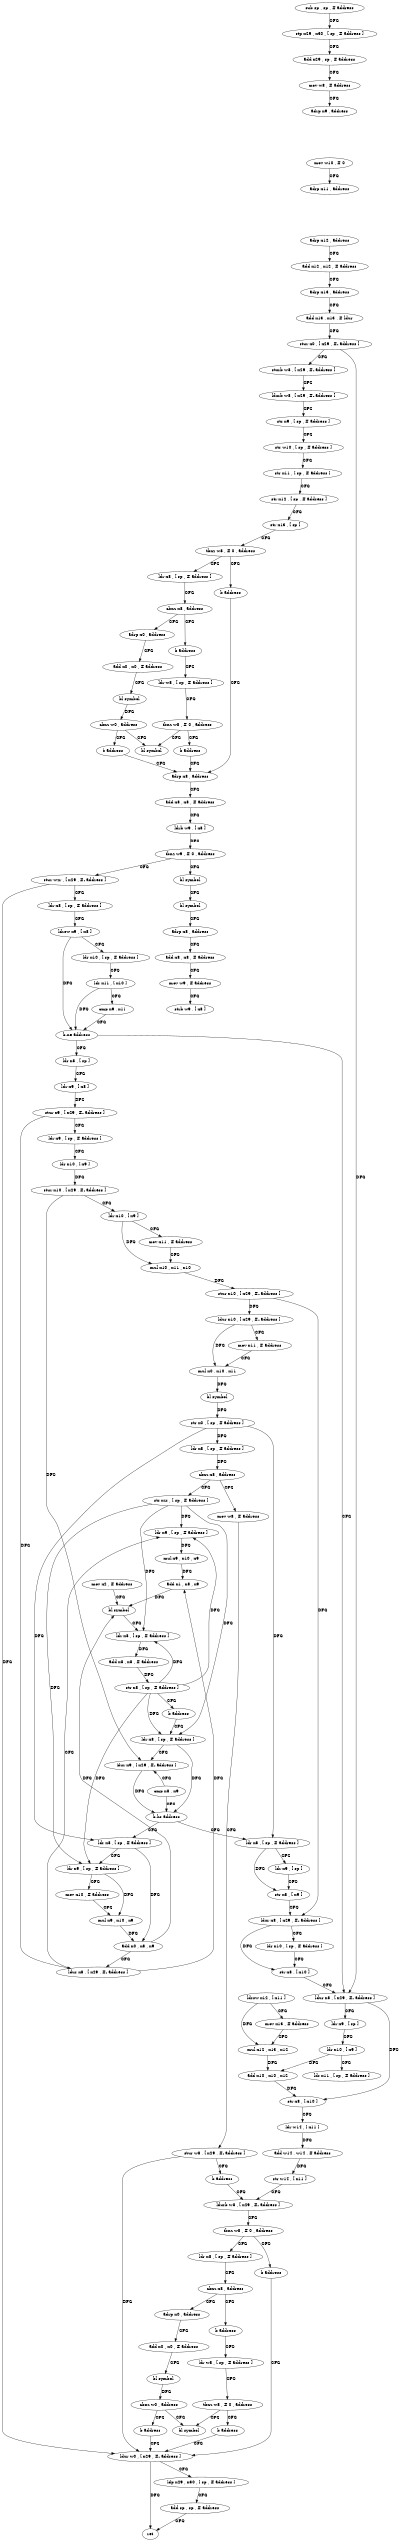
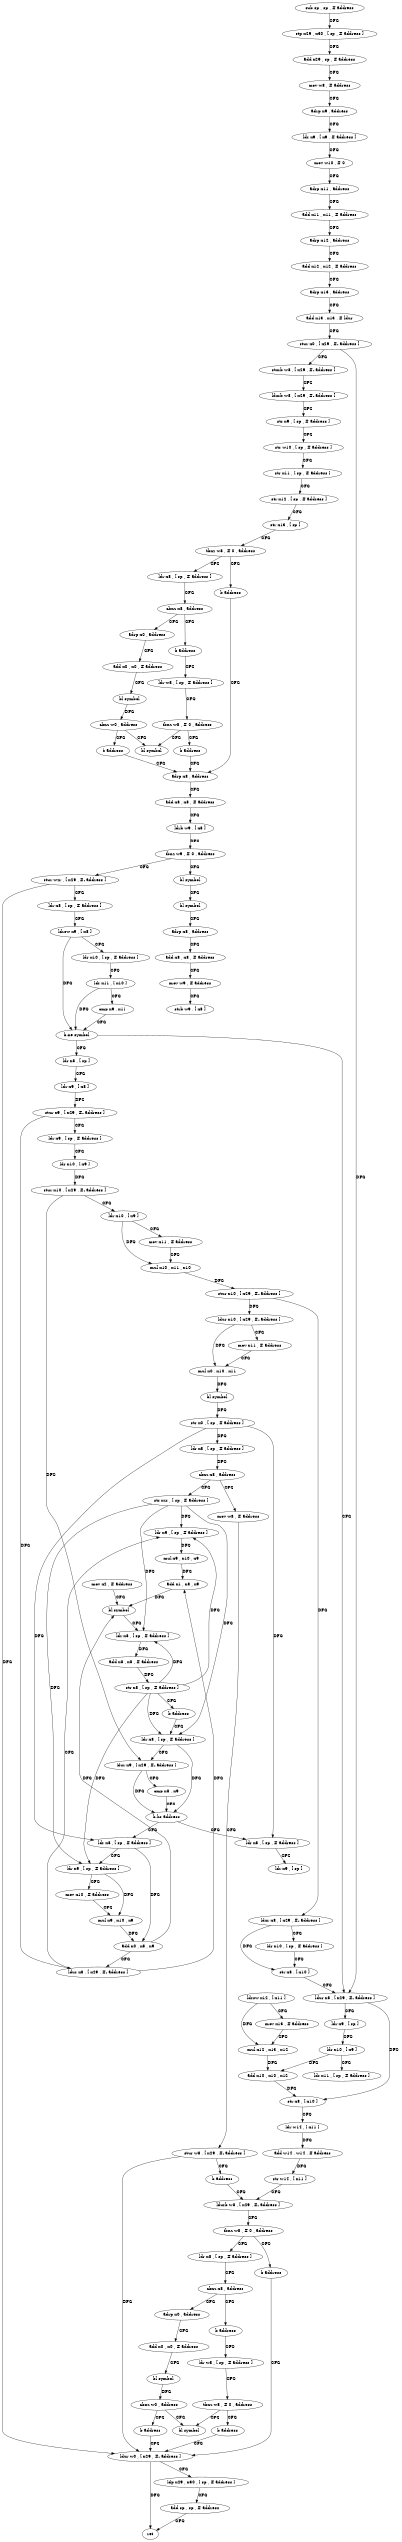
node "ldr x9 , [ x9 , # address ]": added
node "add x11 , x11 , # address": added
node "b.ne address": label "b.ne address" -> "b.ne symbol"
edge "cmp x8 , x9" -> "ldur x9 , [ x29 , #- address ]": reversed
node "str x8 , [ x9 ]": removed
